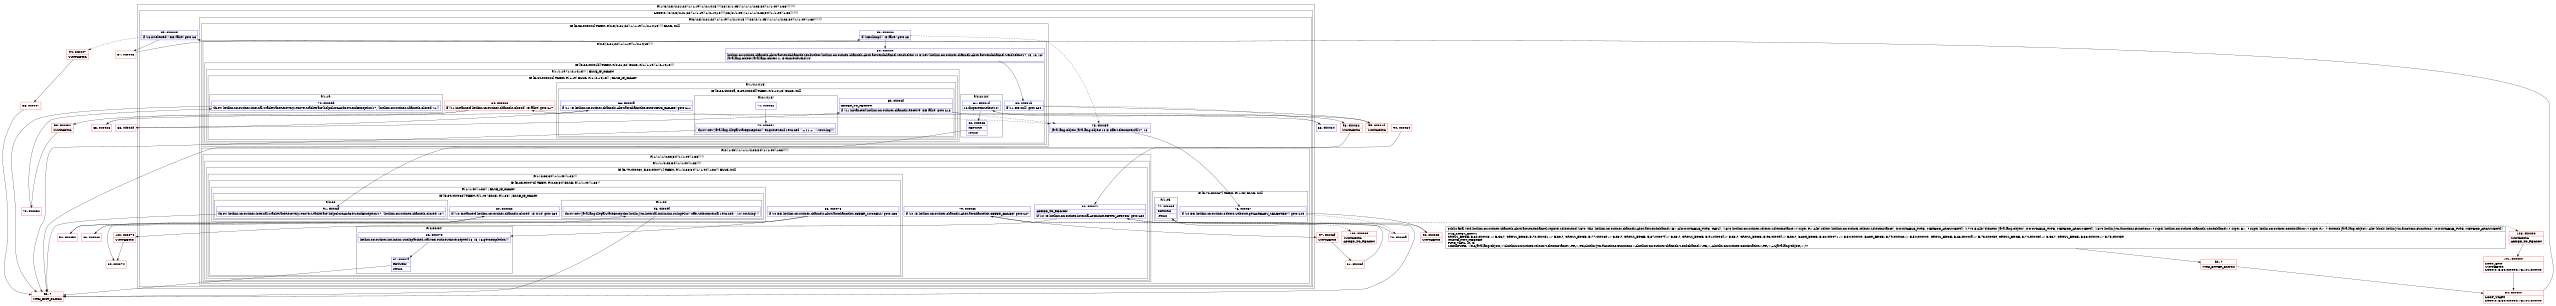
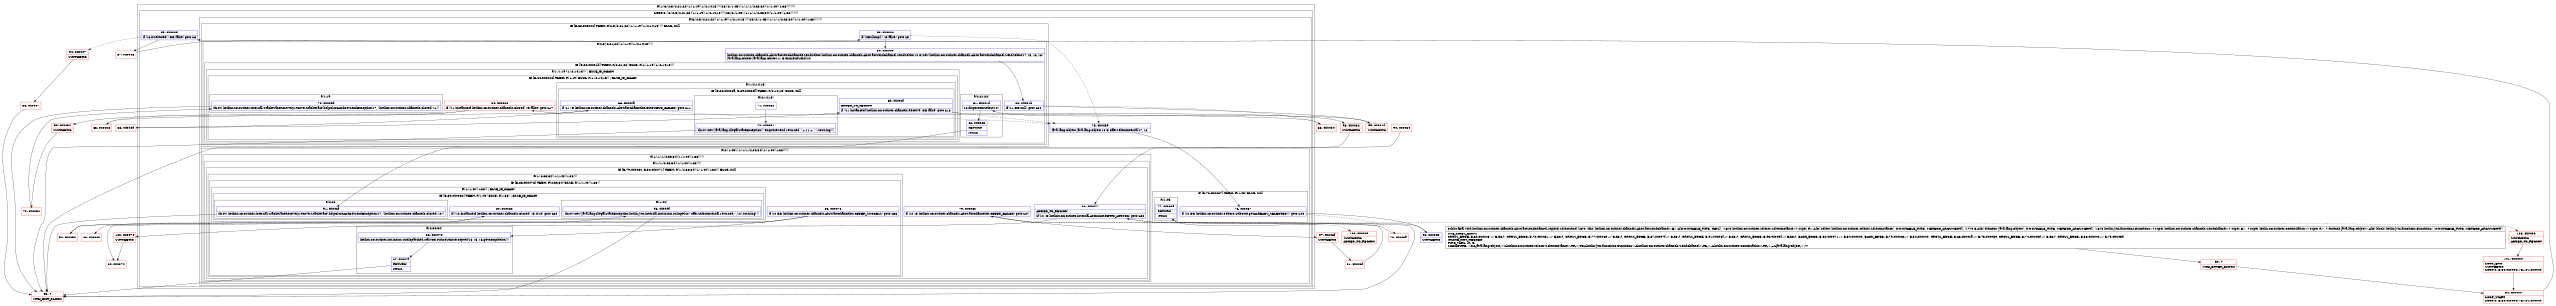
node "63: 0x0024": color blue -> red
edge "88: 0x0080" -> "89: 0x0082": style solid -> dashed
node "96: 0x0069": color red -> blue
